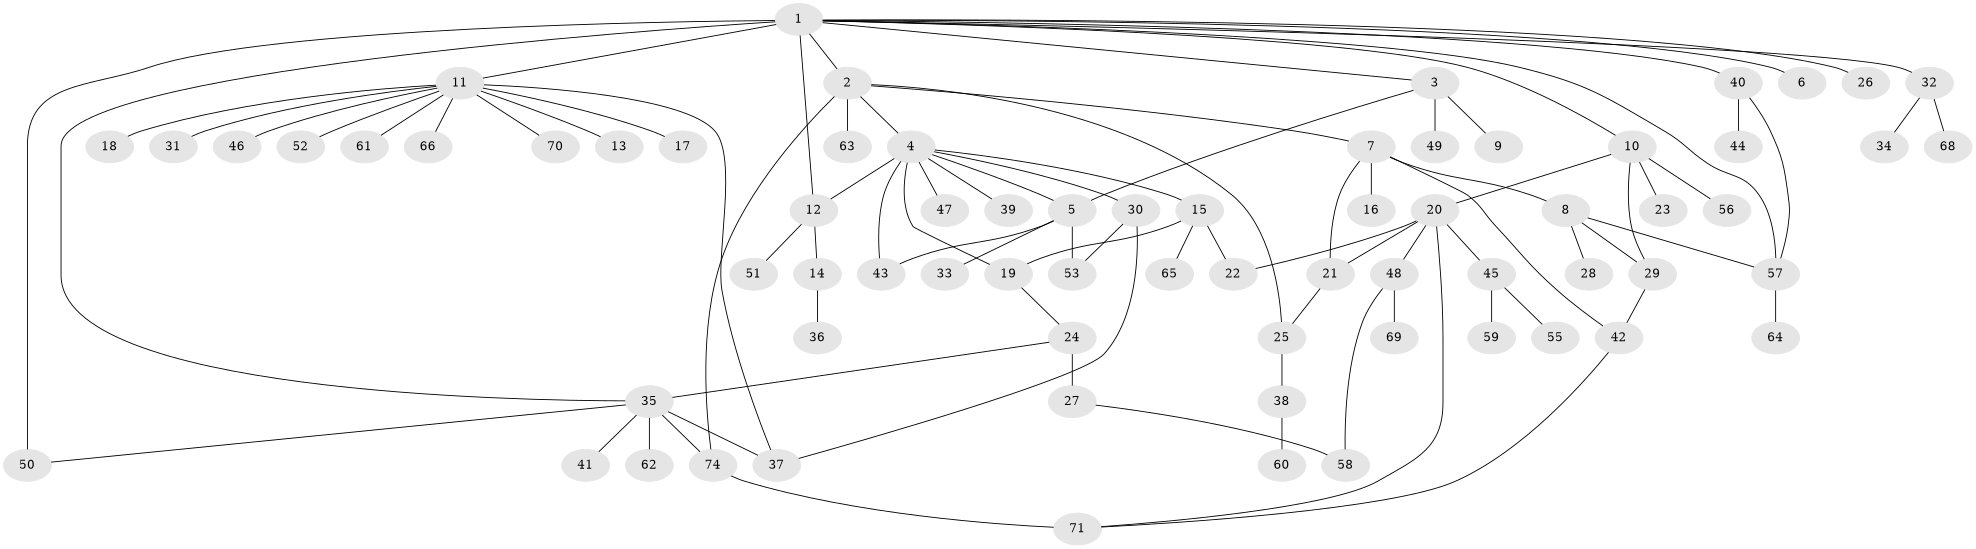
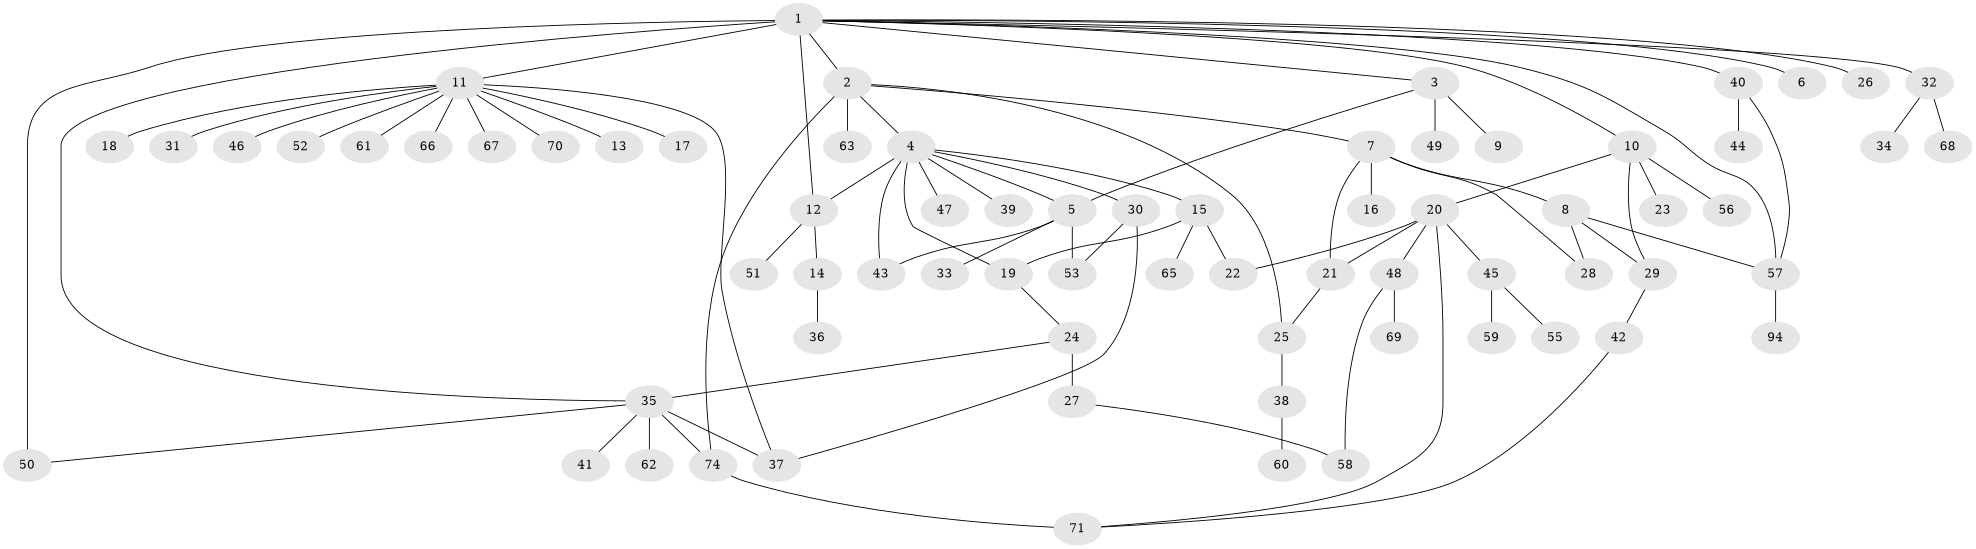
node "67": added
edge "7" -- "42": now "7" -- "28"
node "64": label "64" -> "94"
